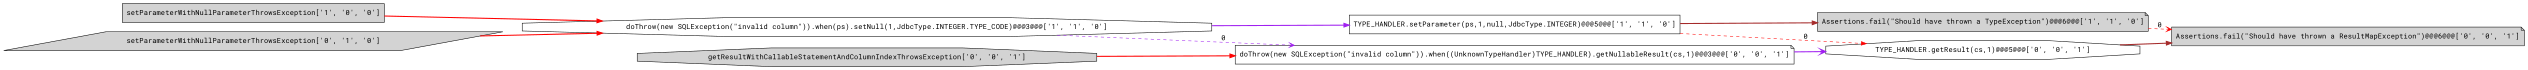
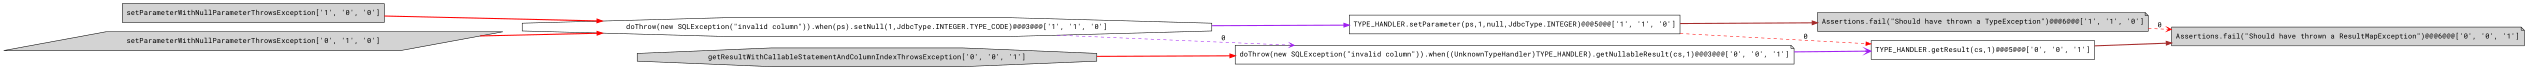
node "TYPE_HANDLER.getResult(cs,1)@@@5@@@['0', '0', '1']": shape octagon -> box
